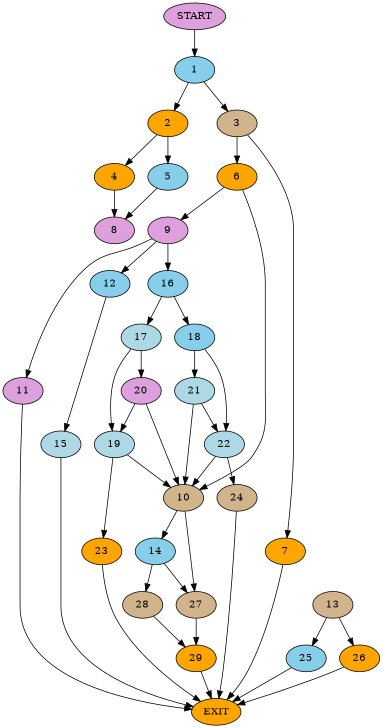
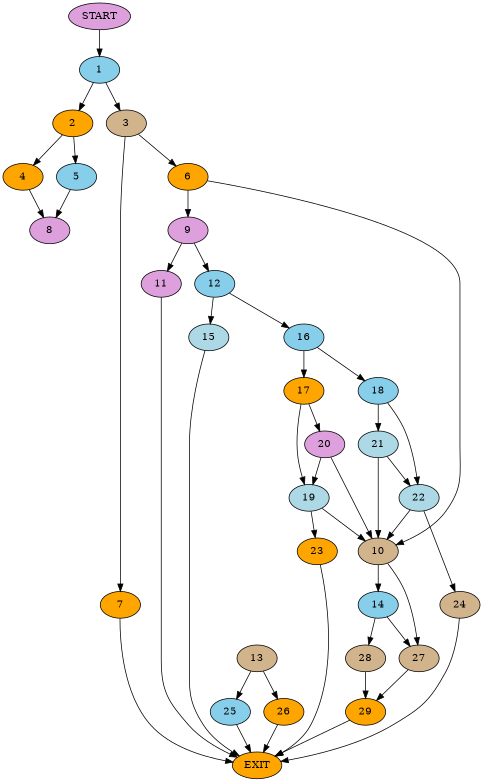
edge "9" -> "16": now "12" -> "16"
node "17": fillcolor lightblue -> orange
